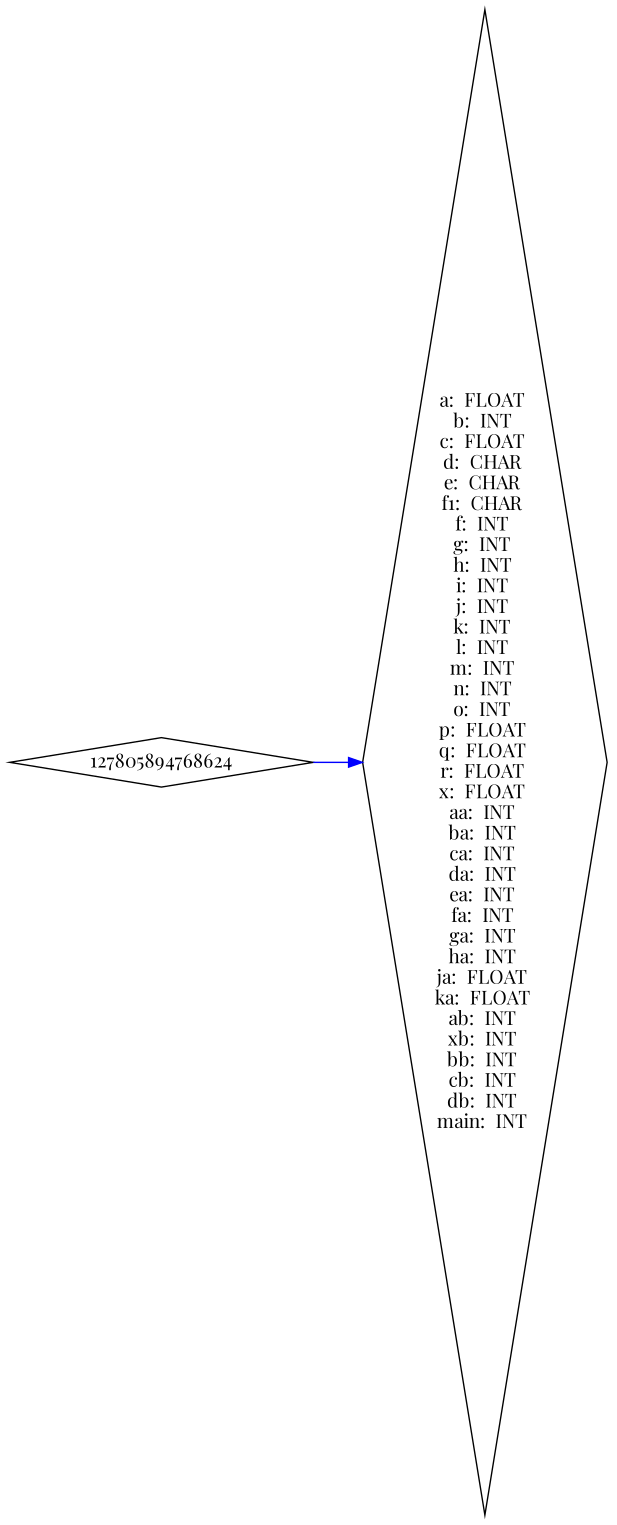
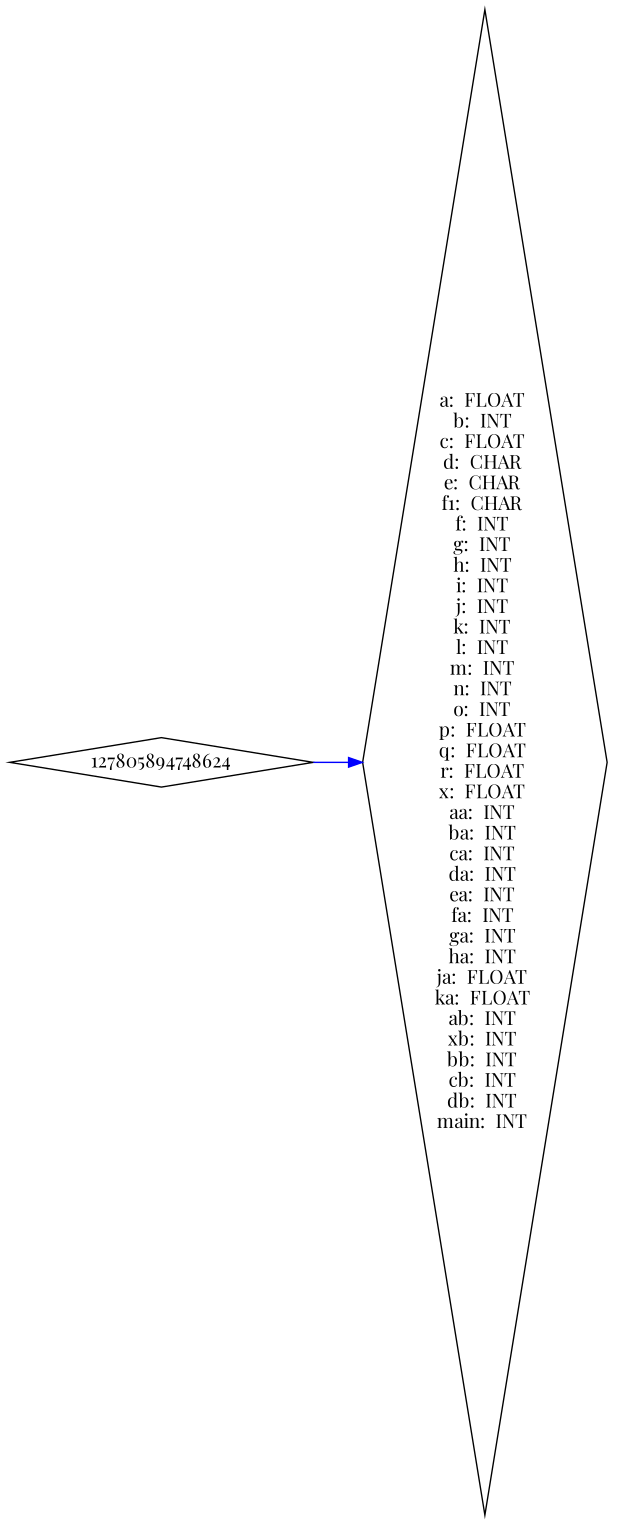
node "127805894768624": label "127805894768624" -> "127805894748624"
